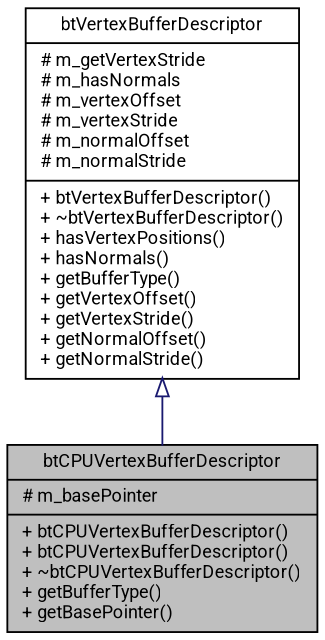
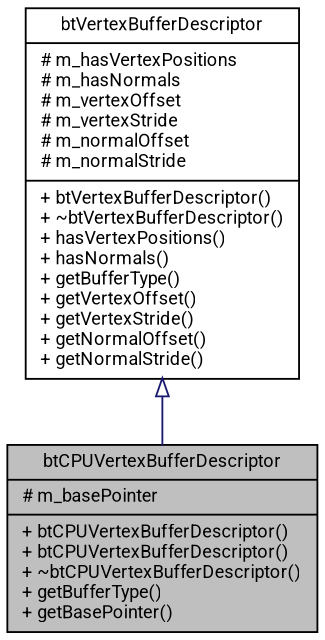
node "btVertexBufferDescriptor": text "# m_getVertexStride" -> "# m_hasVertexPositions"
